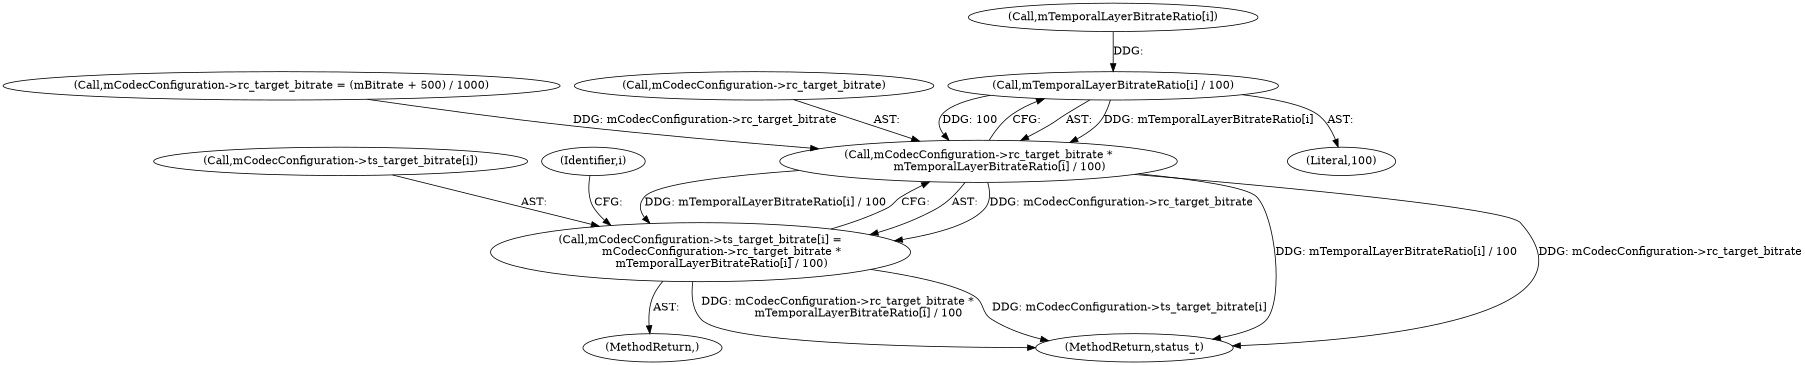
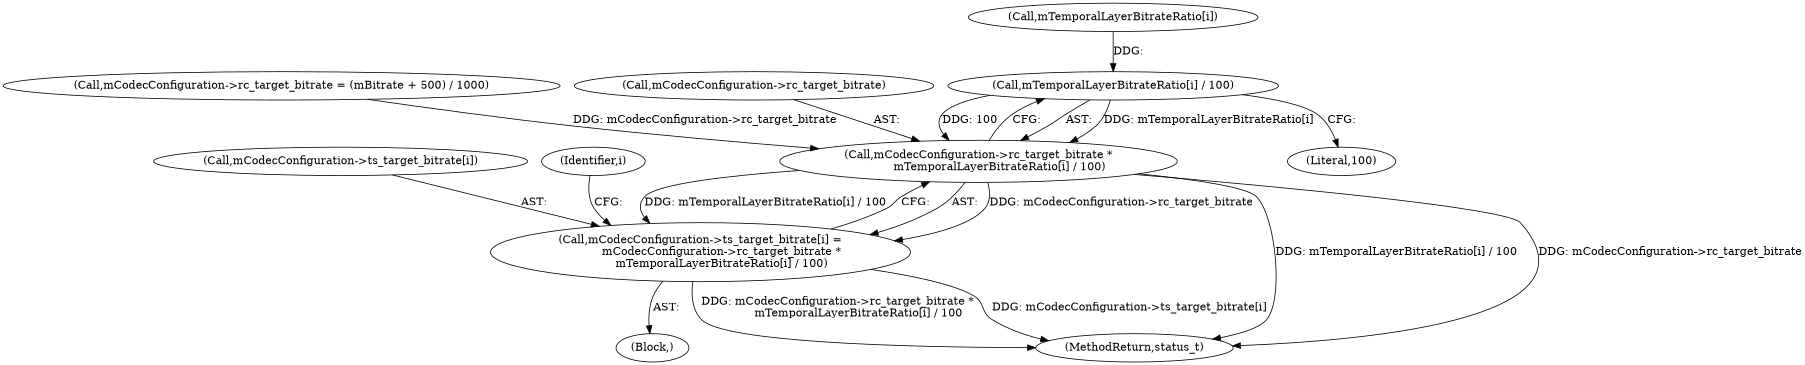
edge "(Call,mTemporalLayerBitrateRatio[i] / 100)" -> "(Literal,100)": label "AST: " -> "CFG: "
node "(MethodReturn,)": label "(MethodReturn,)" -> "(Block,)"
